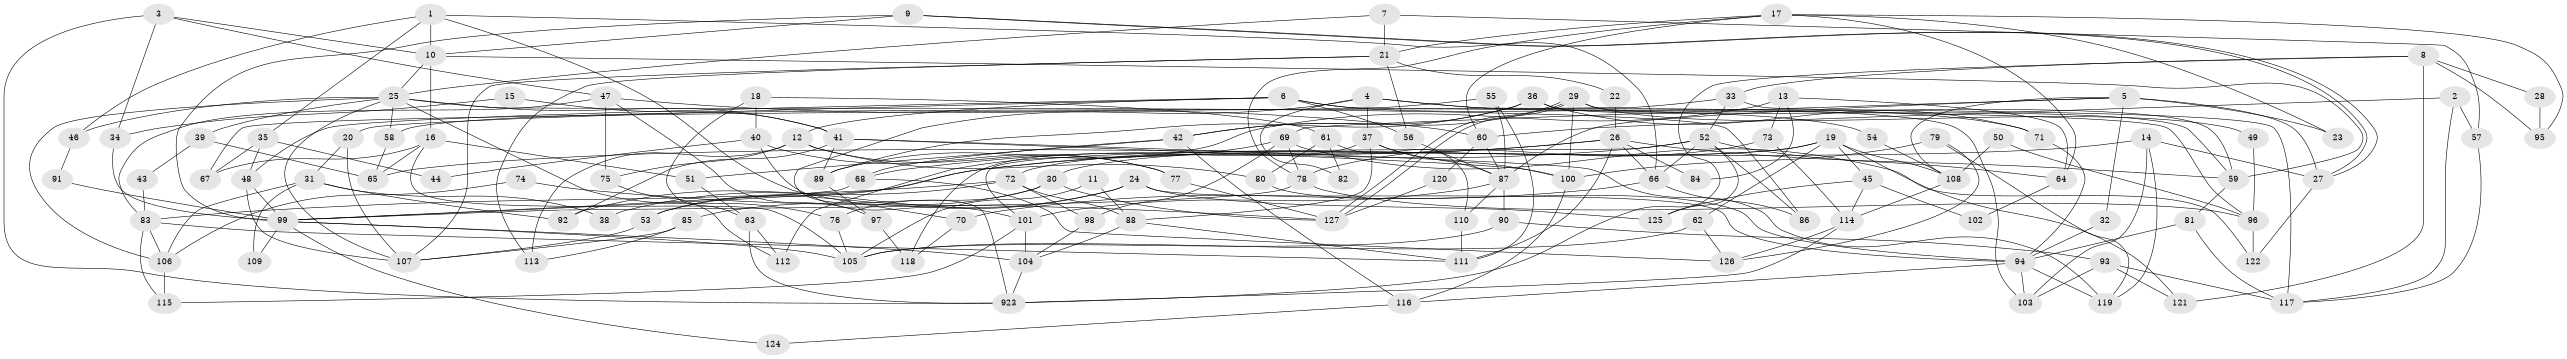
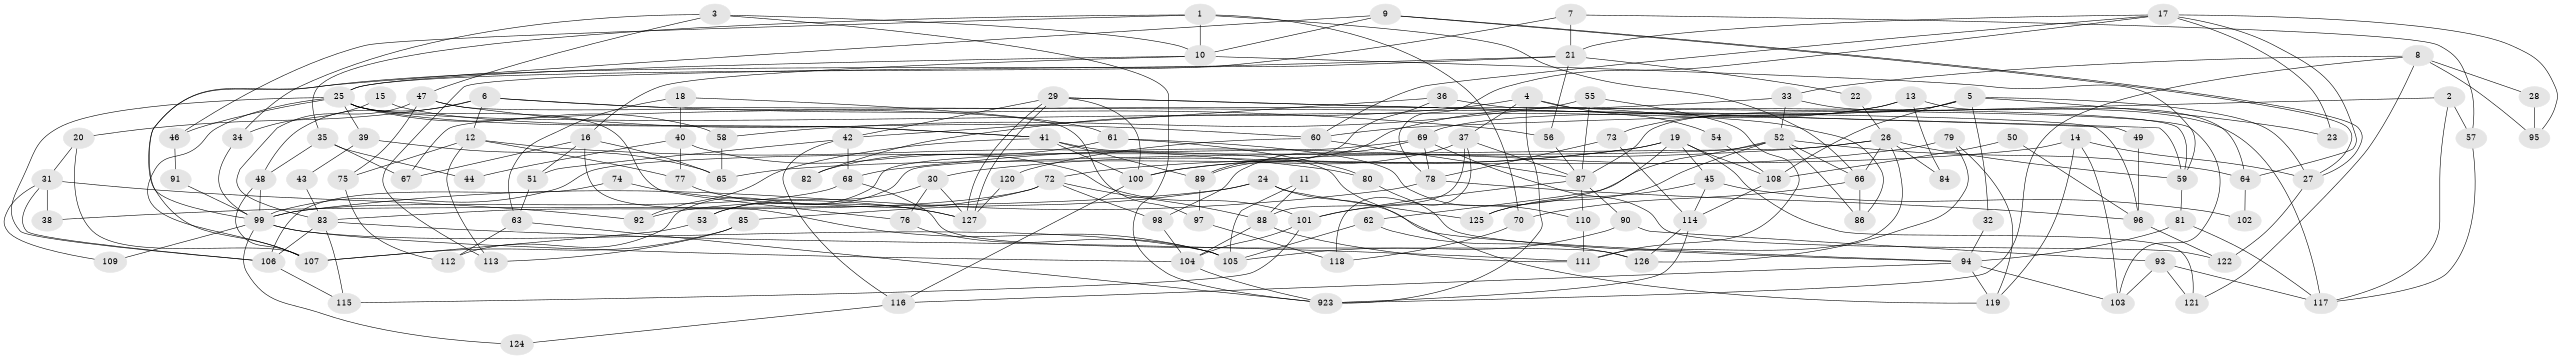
node "71": removed
